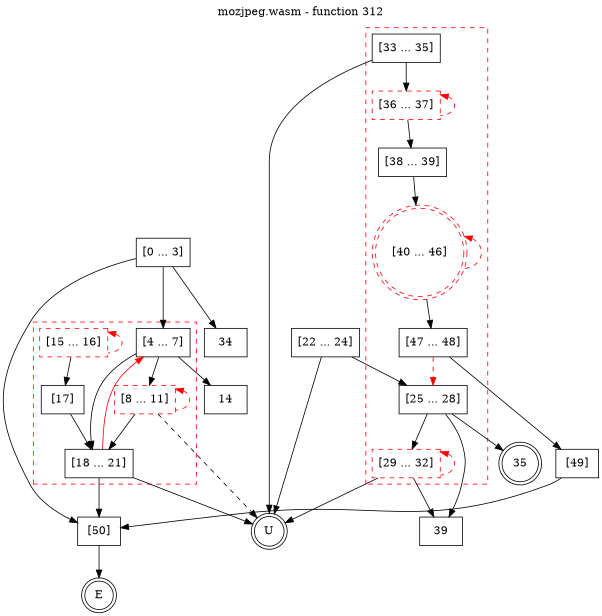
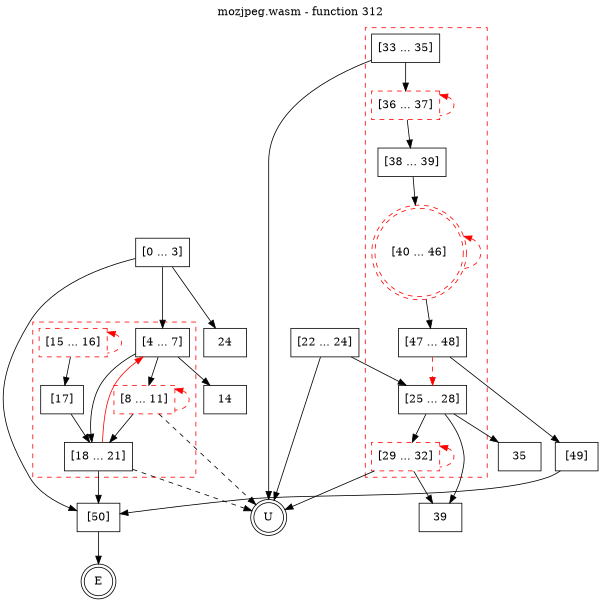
node "34": label "34" -> "24"
node "35": shape doublecircle -> box
edge "[18 ... 21]" -> "U": style solid -> dashed
